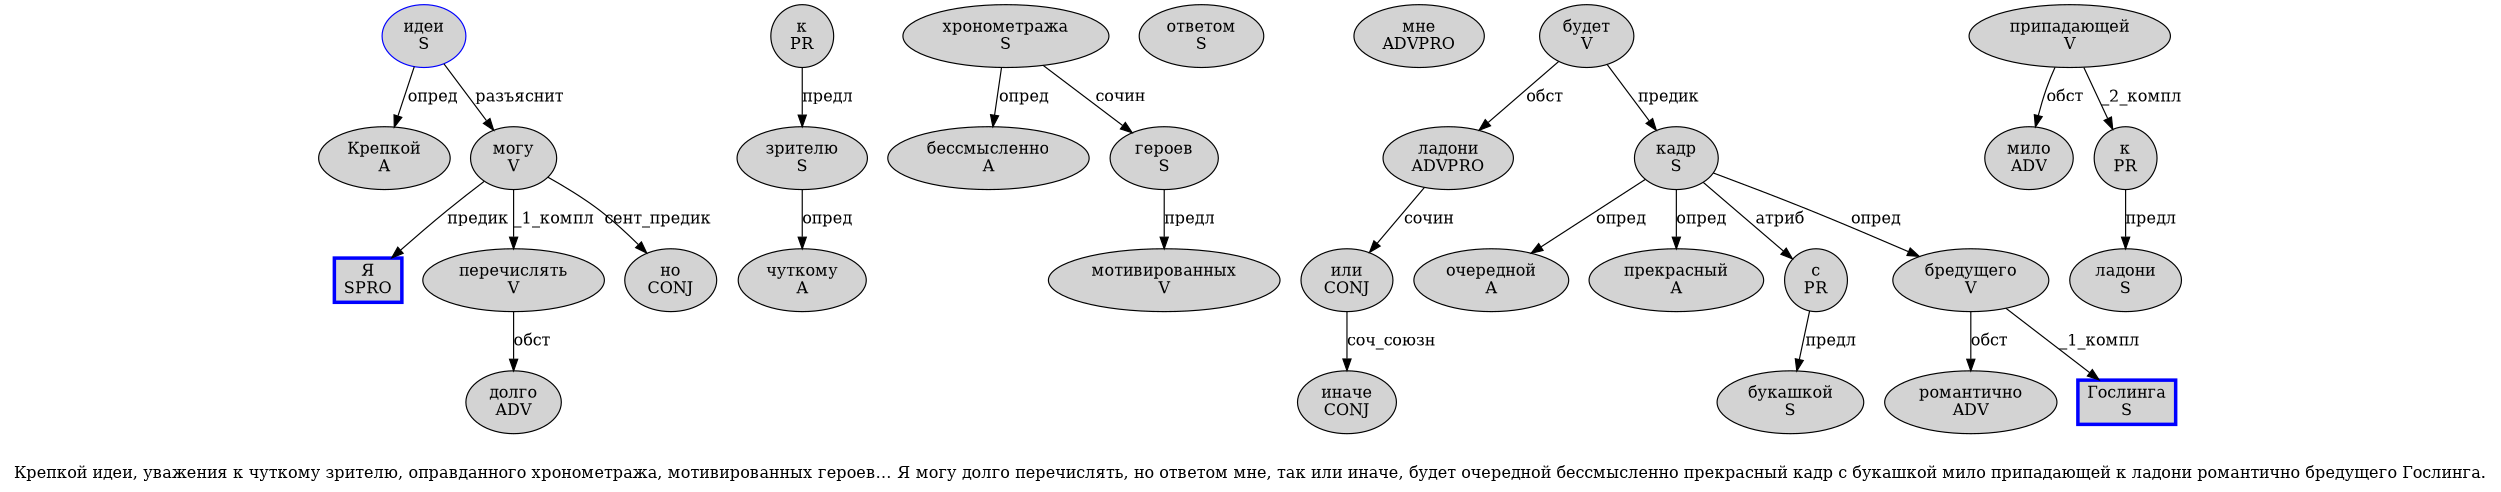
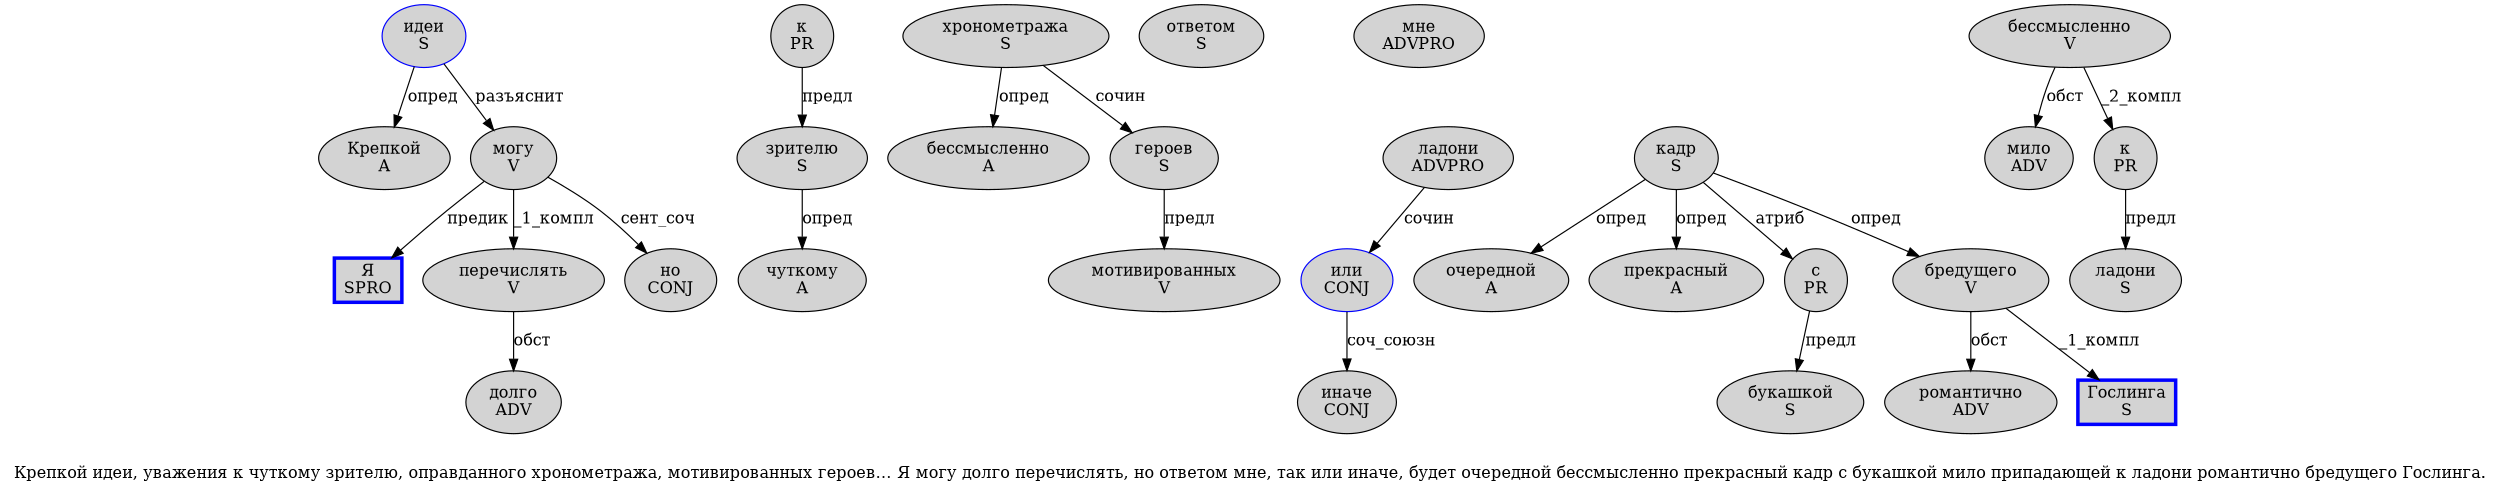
node "будет V": removed
node "припадающей V": label "припадающей V" -> "бессмысленно V"
edge "могу V" -> "но CONJ": label "сент_предик" -> "сент_соч"
node "или CONJ": color black -> blue
